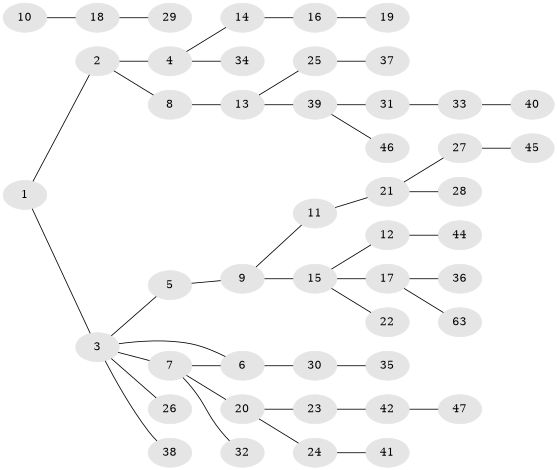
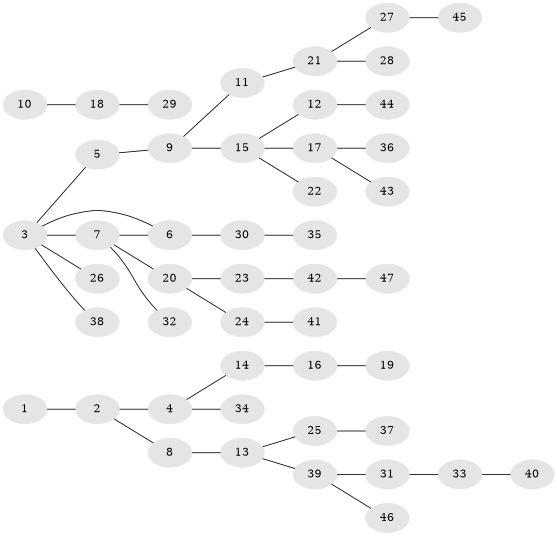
edge "1" -- "3": removed
node "63": label "63" -> "43"
